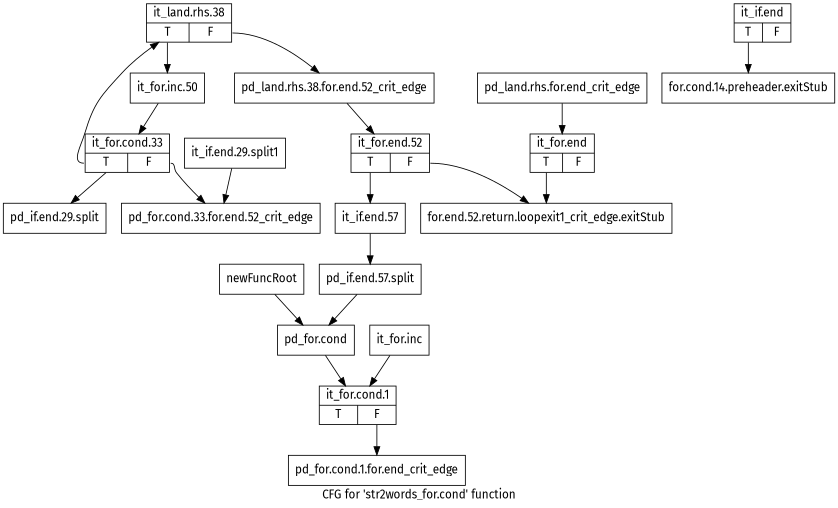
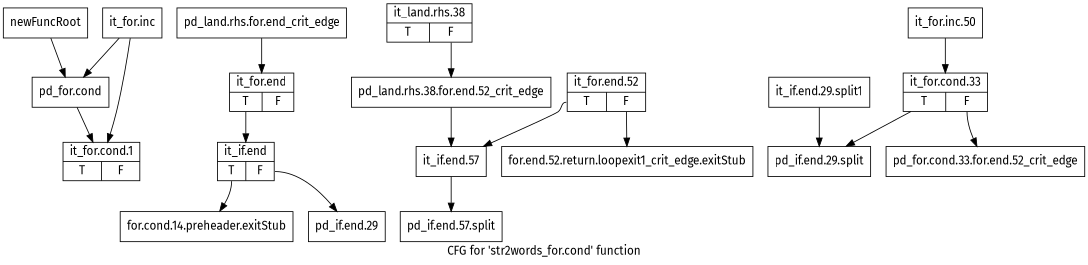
edge "it_land.rhs.38" -> "it_for.inc.50": removed
edge "it_for.cond.33" -> "it_land.rhs.38": removed
edge "pd_land.rhs.38.for.end.52_crit_edge" -> "it_for.end.52": now "pd_land.rhs.38.for.end.52_crit_edge" -> "it_if.end.57"
edge "it_if.end.29.split1" -> "pd_for.cond.33.for.end.52_crit_edge": now "it_if.end.29.split1" -> "pd_if.end.29.split"
edge "it_for.end" -> "for.end.52.return.loopexit1_crit_edge.exitStub": now "it_for.end" -> "it_if.end"
node "pd_if.end.29": added
edge "pd_if.end.57.split" -> "pd_for.cond": now "it_for.inc" -> "pd_for.cond"
node "pd_for.cond.1.for.end_crit_edge": removed
